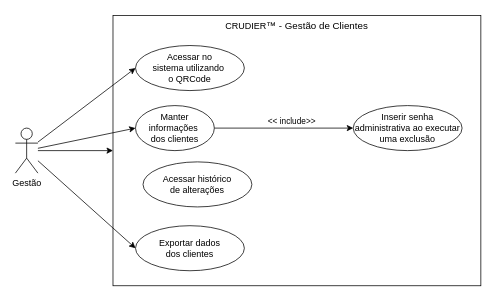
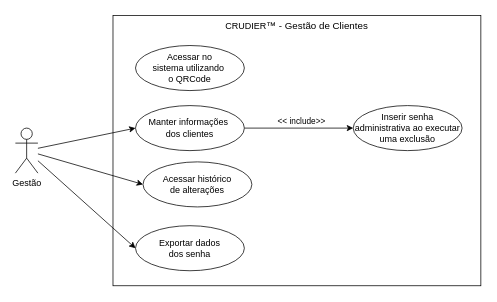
edge "Gestão" -> "Acessar no sistema utilizando o QRCode": removed
node "Manter informações dos clientes": size 79x45 -> 109x45
edge "Gestão" -> "CRUDIER™ - Gestão de Clientes": now "Gestão" -> "Acessar histórico de alterações"
node "Exportar dados dos clientes": label "Exportar dados dos clientes" -> "Exportar dados dos senha"
